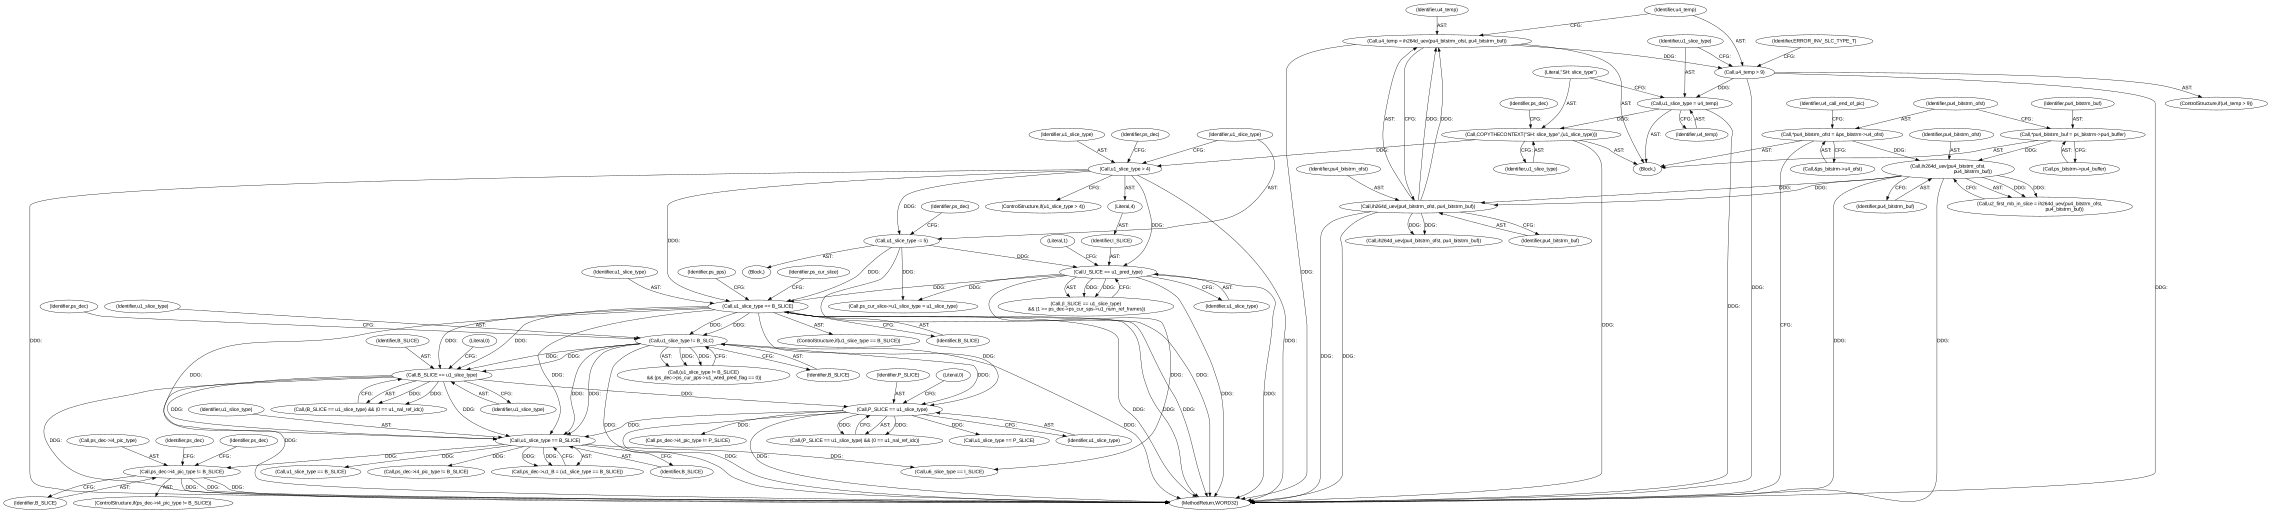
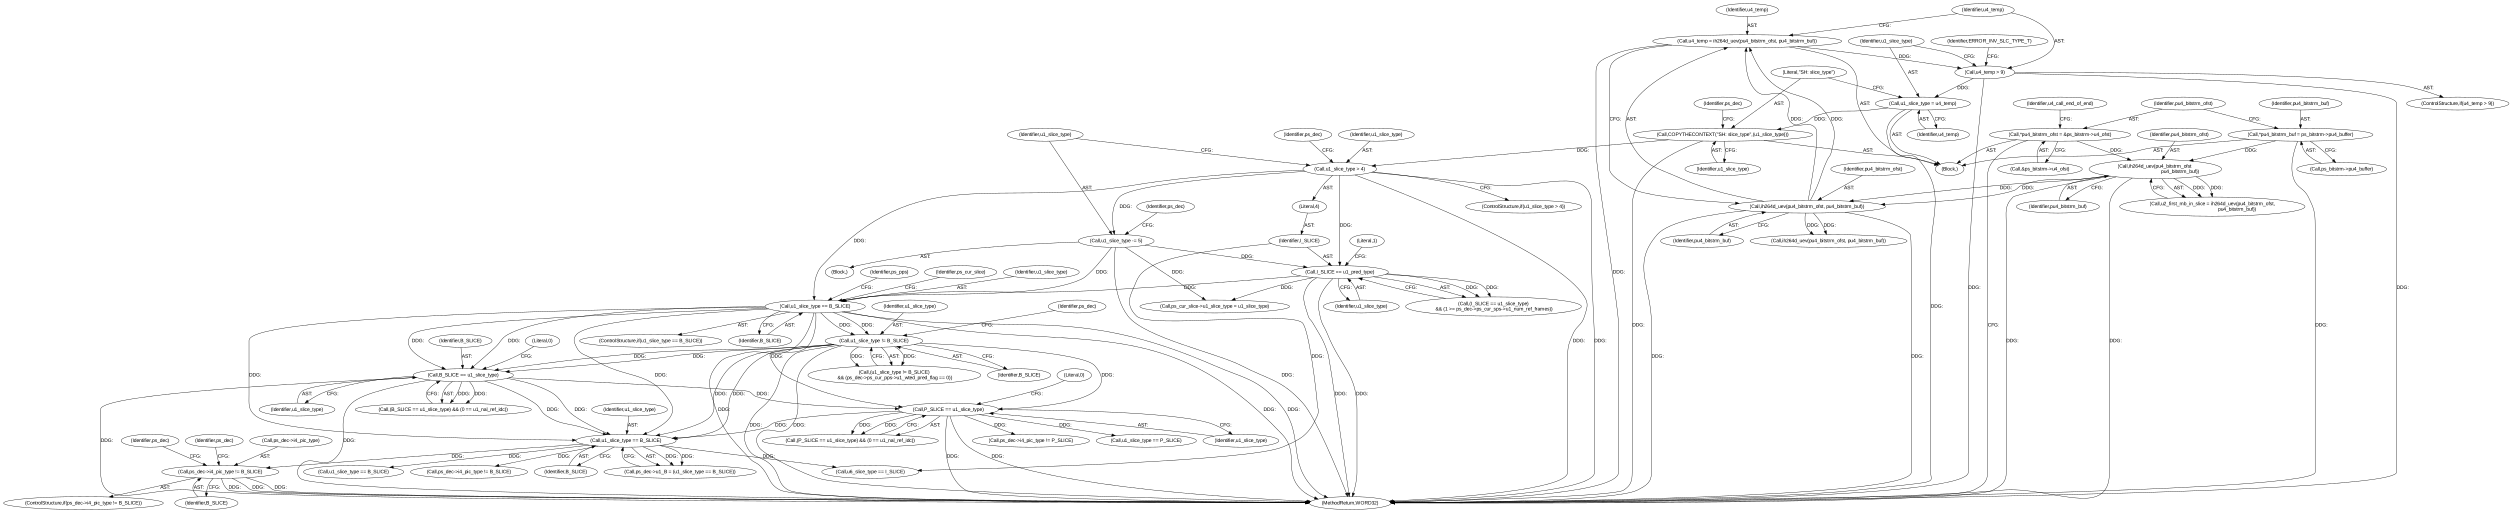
node "(Identifier,u4_call_end_of_pic)": label "(Identifier,u4_call_end_of_pic)" -> "(Identifier,u4_call_end_of_end)"
edge "(Call,I_SLICE == u1_pred_type)" -> "(Call,u6_slice_type == I_SLICE)": now "(Identifier,I_SLICE)" -> "(Call,u6_slice_type == I_SLICE)"
node "(Call,u1_slice_type != B_SLC)": label "(Call,u1_slice_type != B_SLC)" -> "(Call,u1_slice_type != B_SLICE)"
node "(Identifier,P_SLICE)": removed
edge "(Call,*pu4_bitstrm_buf = ps_bitstrm->pu4_buffer)" -> "(MethodReturn,WORD32)": added, label "DDG:"
